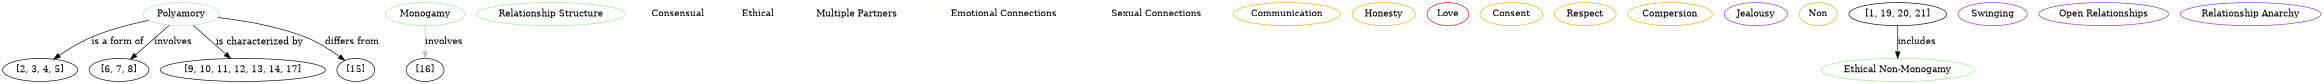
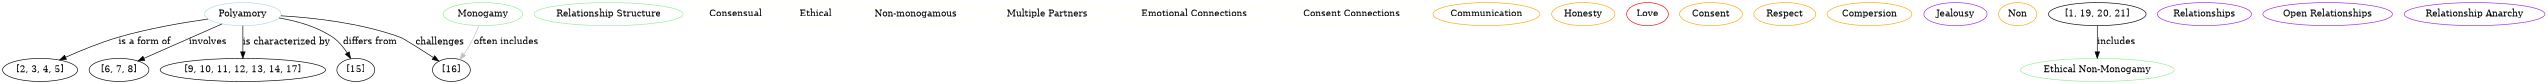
node "Non-monogamous": added
node "Sexual Connections": label "Sexual Connections" -> "Consent Connections"
node "Swinging": label "Swinging" -> "Relationships"
edge "Polyamory" -> "[16]": added, label "challenges"
edge "Monogamy" -> "[16]": label "involves" -> "often includes"
